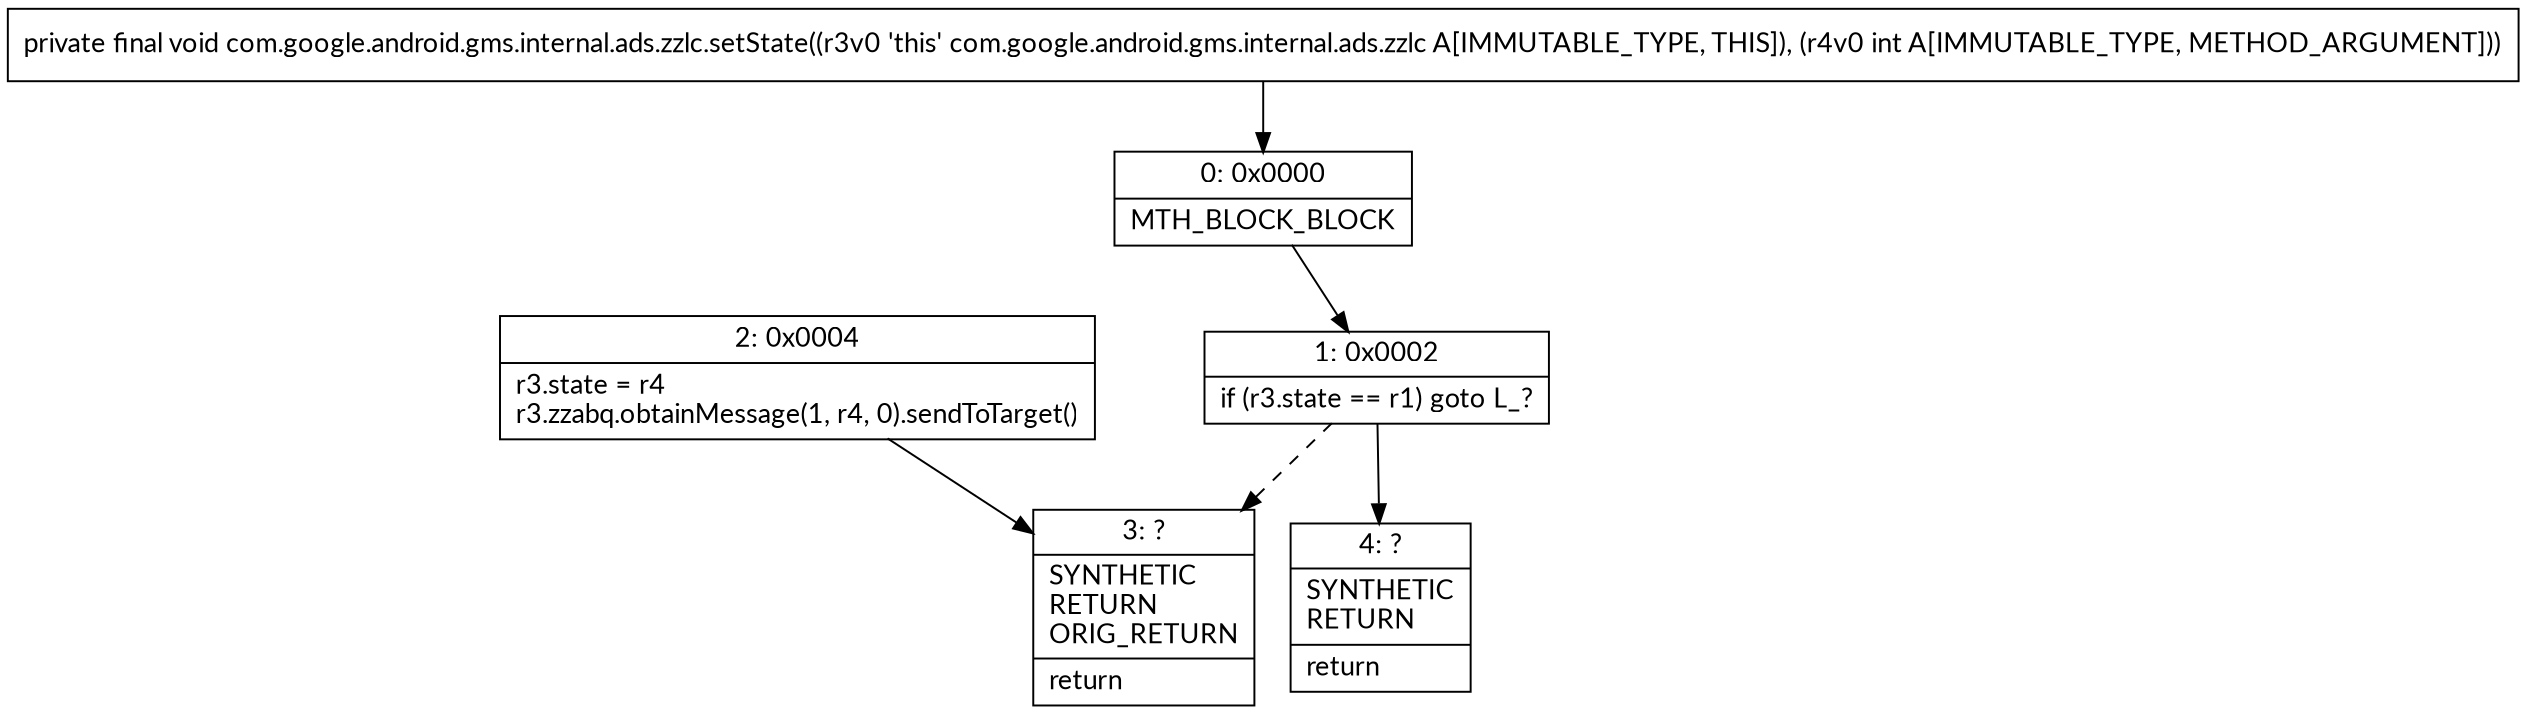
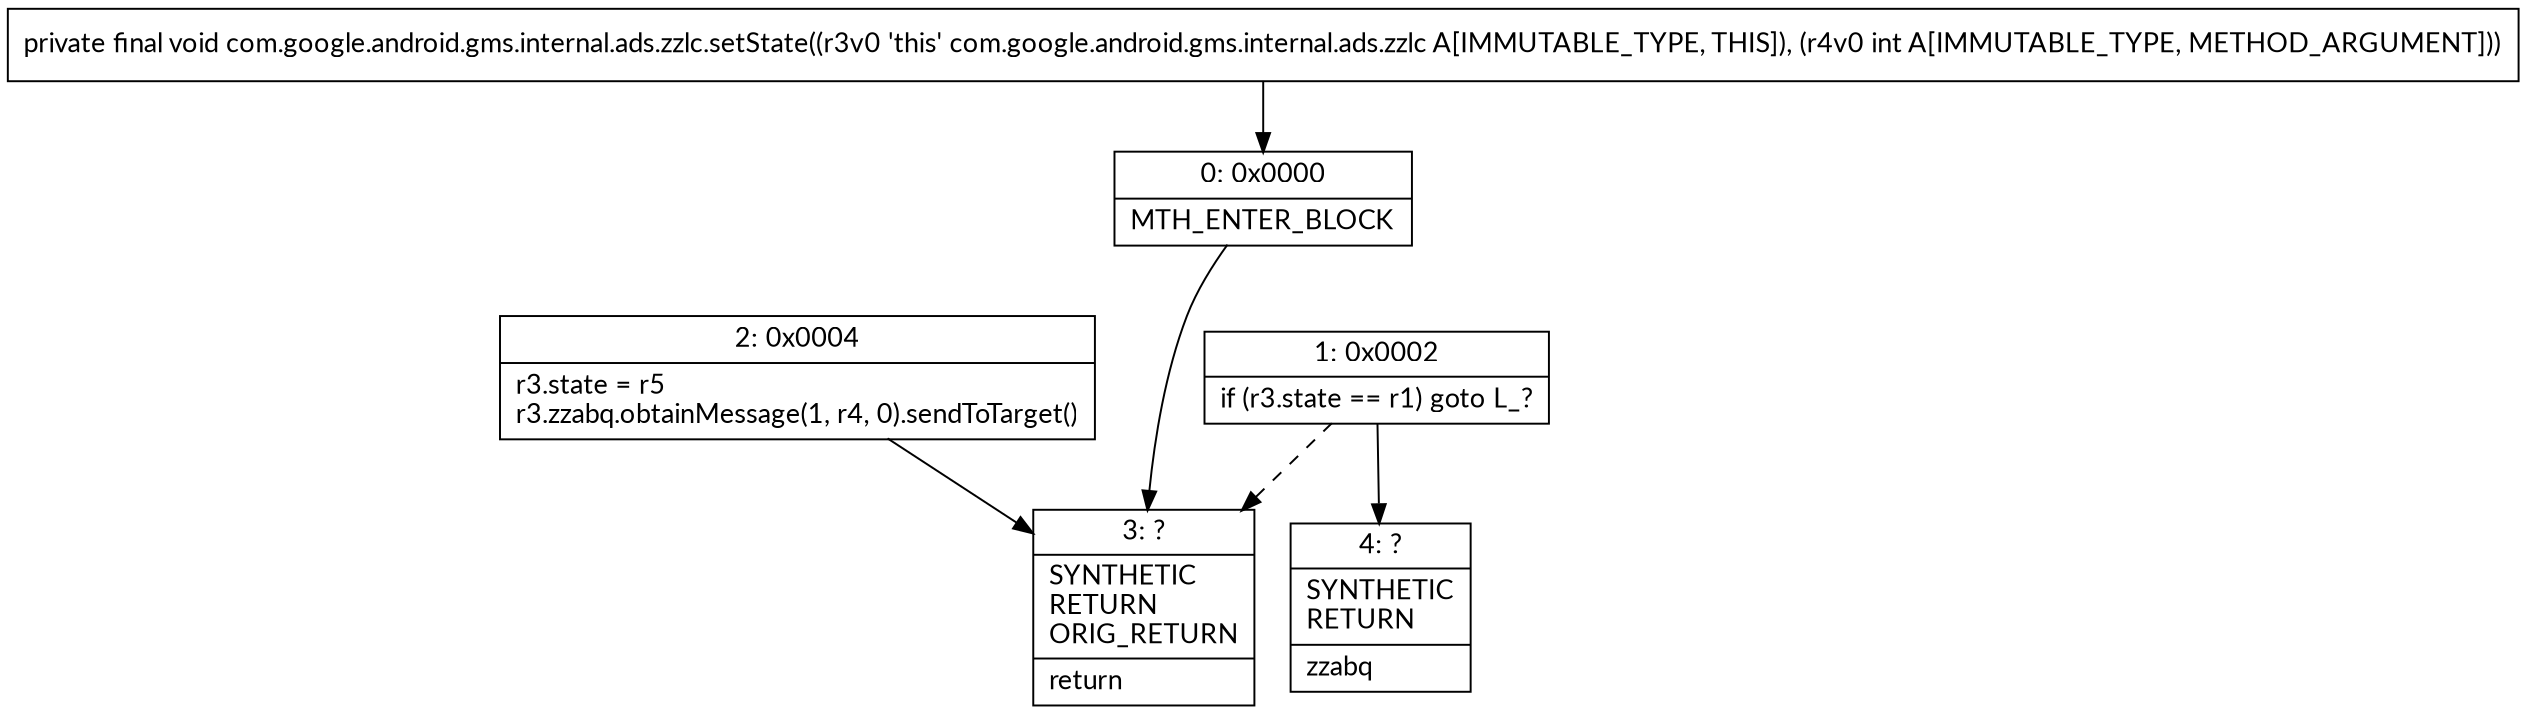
node "0: 0x0000": text "MTH_BLOCK_BLOCK" -> "MTH_ENTER_BLOCK"
edge "0: 0x0000" -> "1: 0x0002": now "0: 0x0000" -> "3: ?"
node "2: 0x0004": text "r3.state = r4" -> "r3.state = r5"
node "4: ?": text "return" -> "zzabq"
